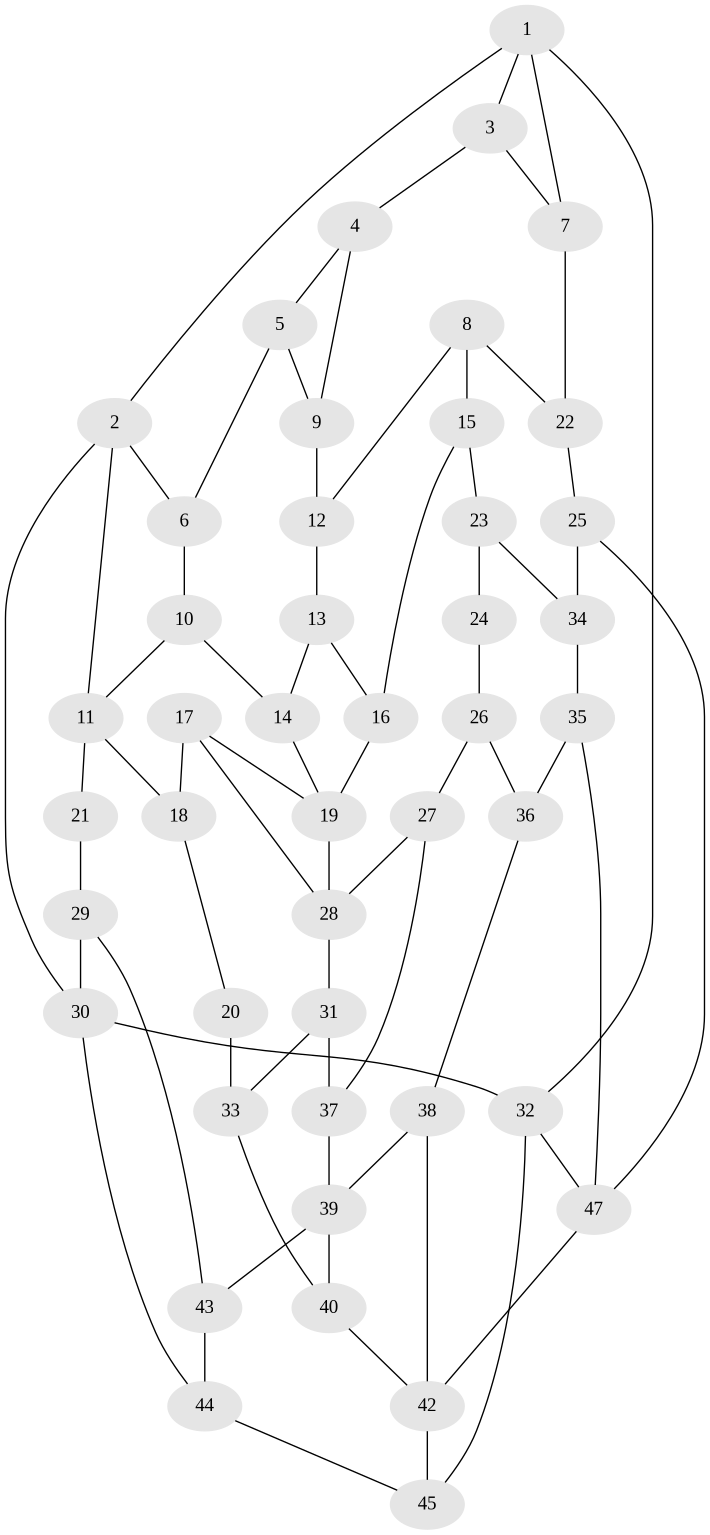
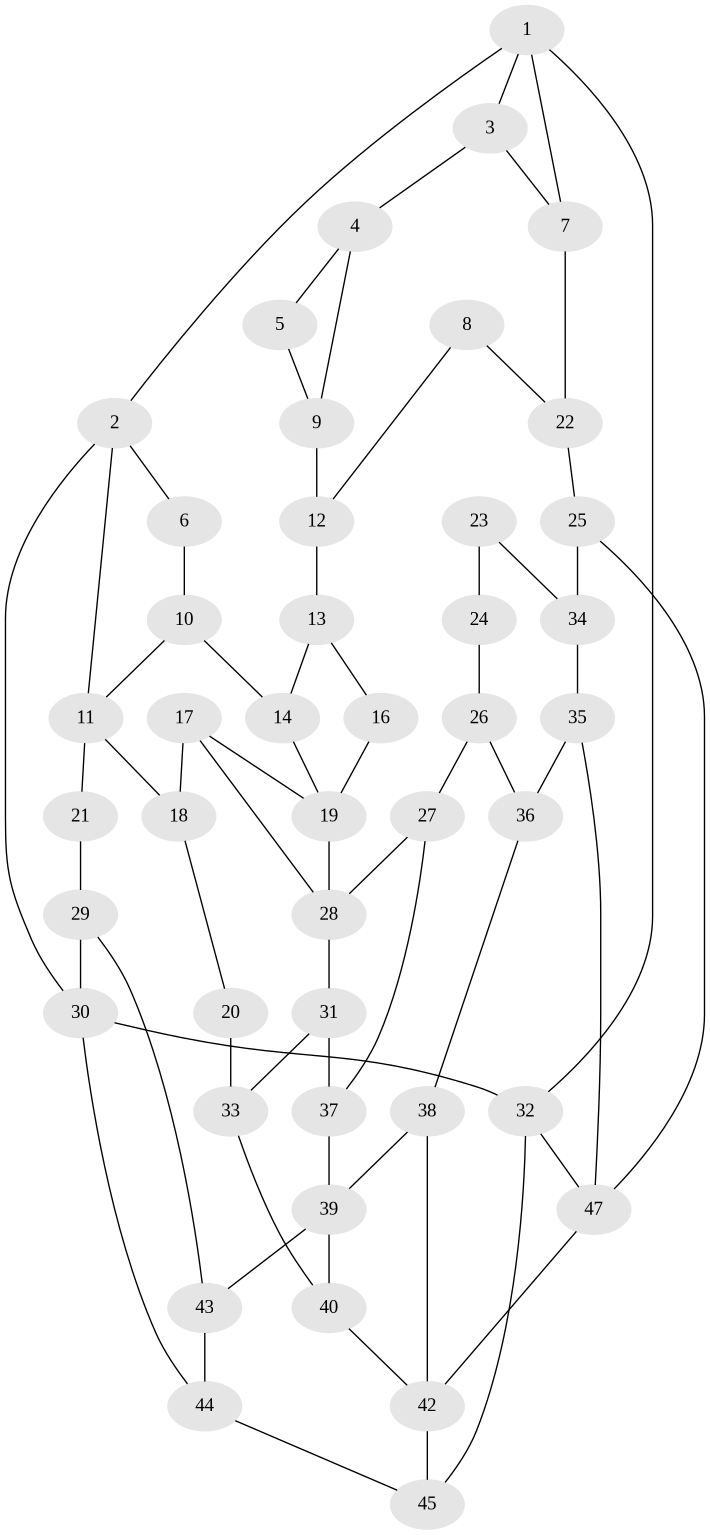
edge "5" -- "6": removed
node "15": removed
